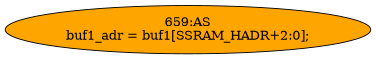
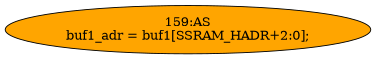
node "659:AS buf1_adr = buf1[SSRAM_HADR+2:0];": label "659:AS buf1_adr = buf1[SSRAM_HADR+2:0];" -> "159:AS buf1_adr = buf1[SSRAM_HADR+2:0];"
